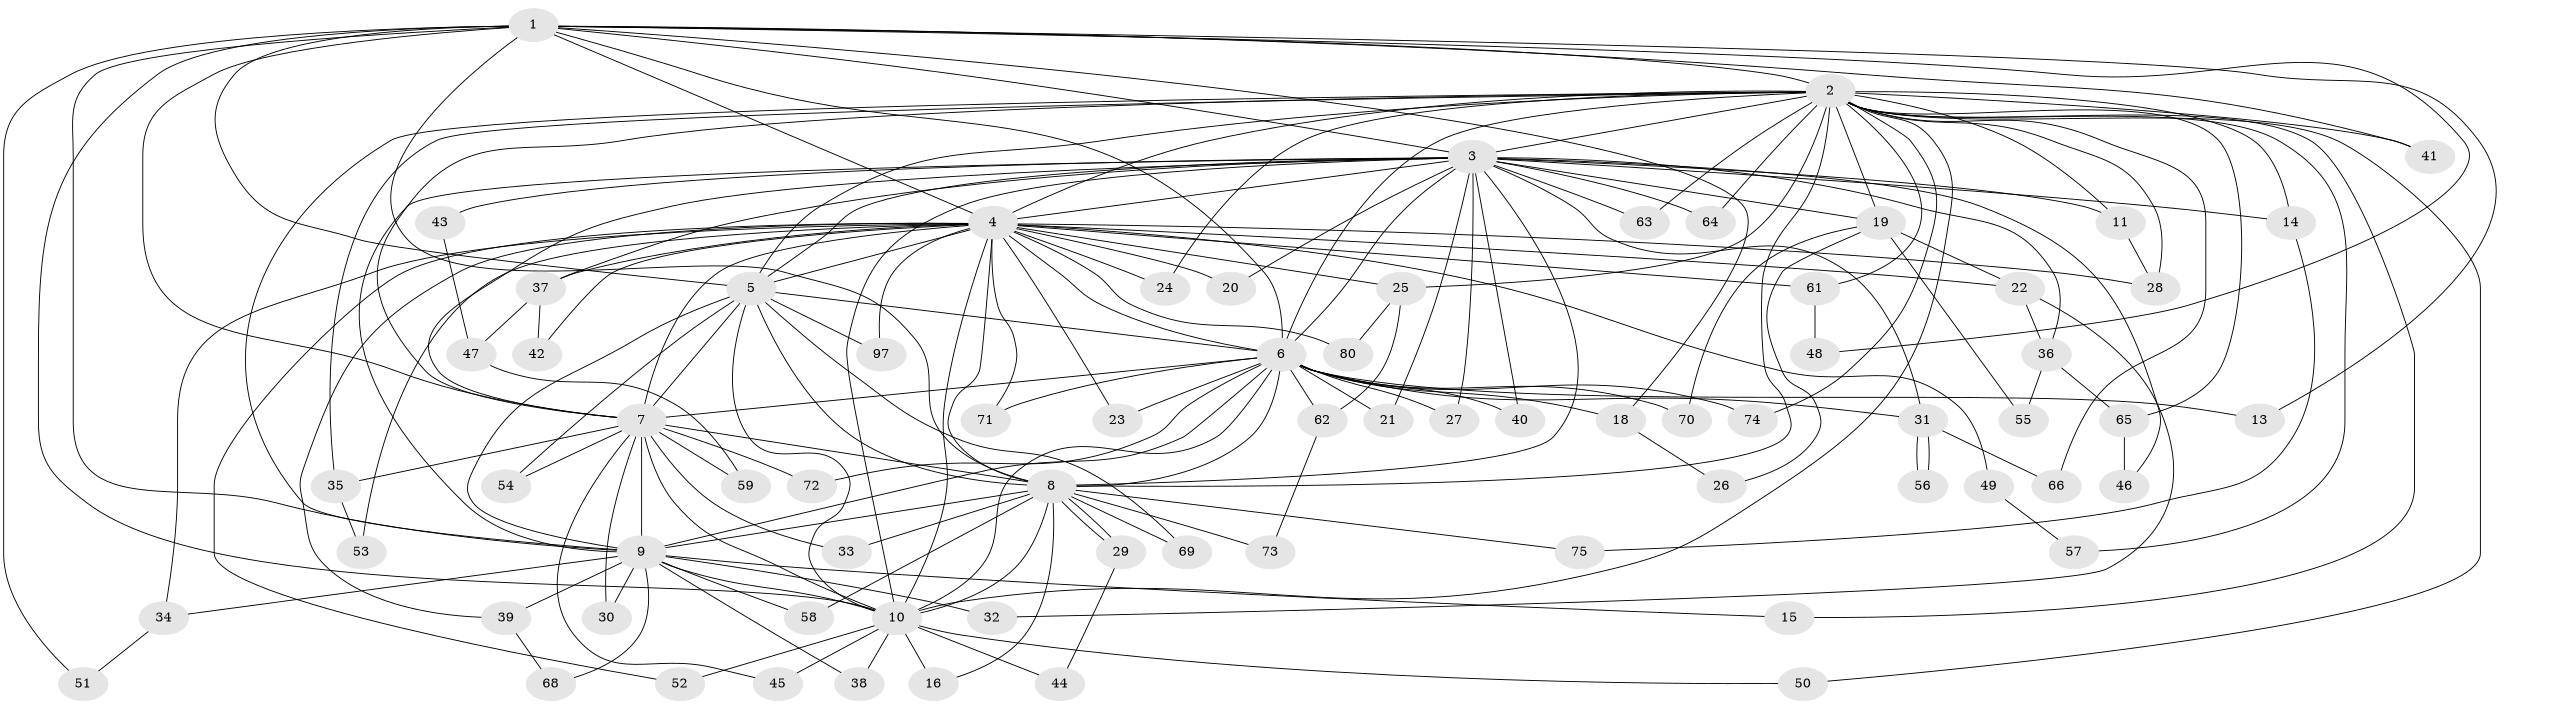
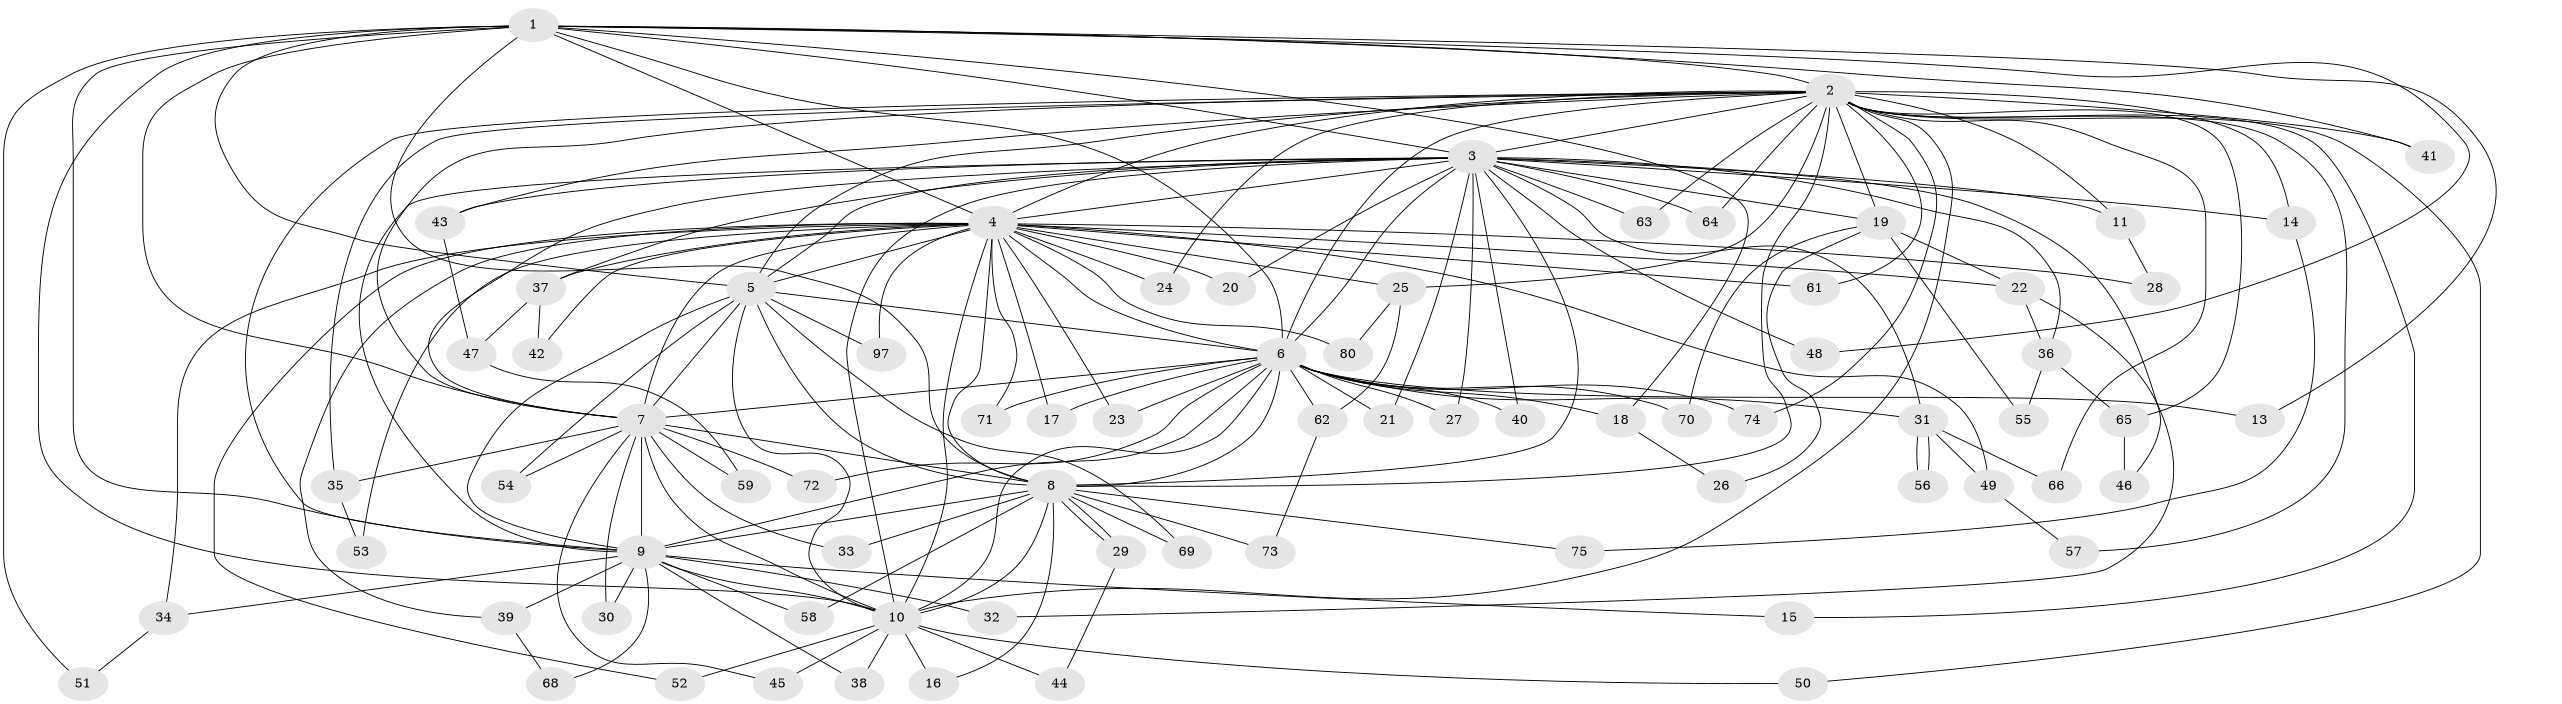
edge "2" -- "28": now "2" -- "43"
edge "61" -- "48": now "3" -- "48"
node "17": added
edge "31" -- "49": added
